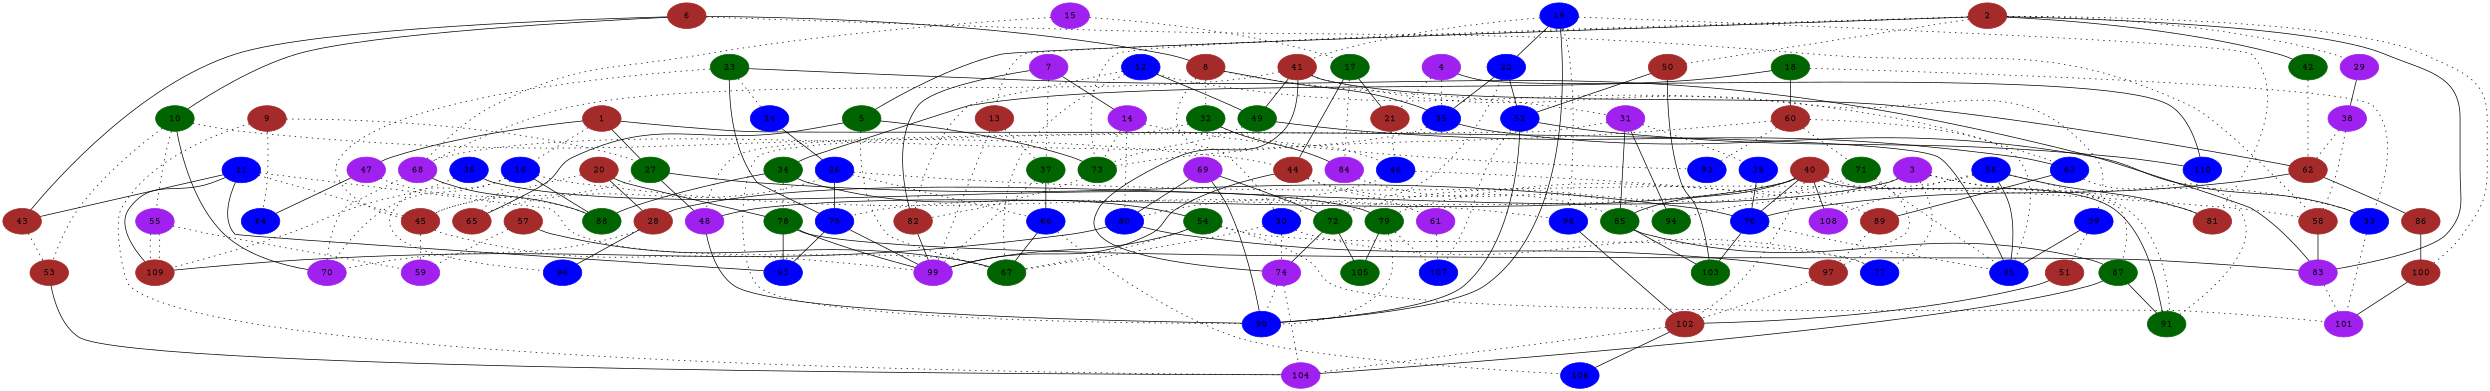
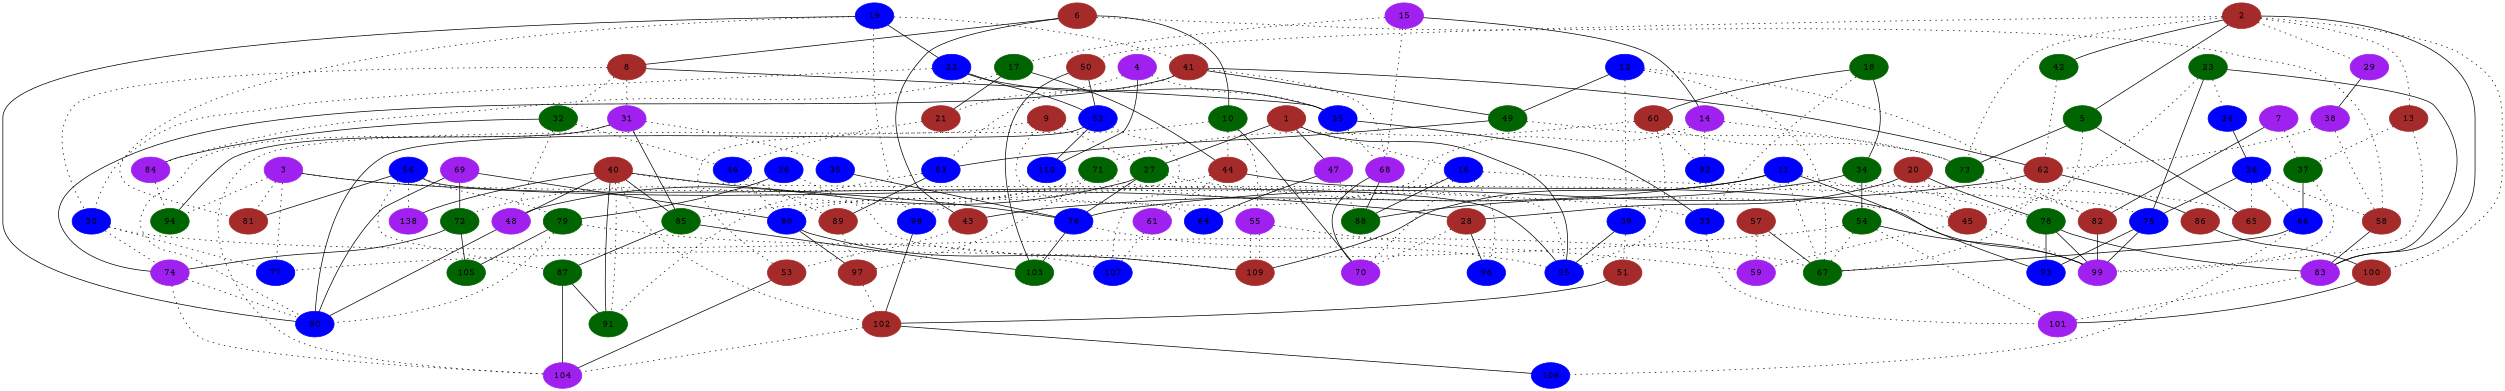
edge "7" -- "14": now "15" -- "14"
edge "68" -- "70": style dotted -> solid
node "108": label "108" -> "138"
